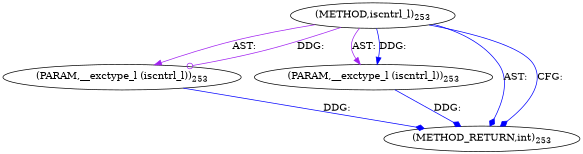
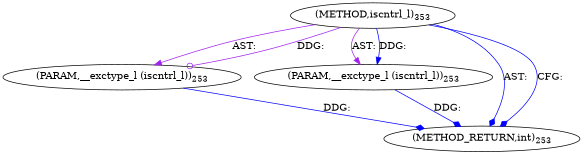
node "(METHOD,iscntrl_l)": text "253" -> "353"
